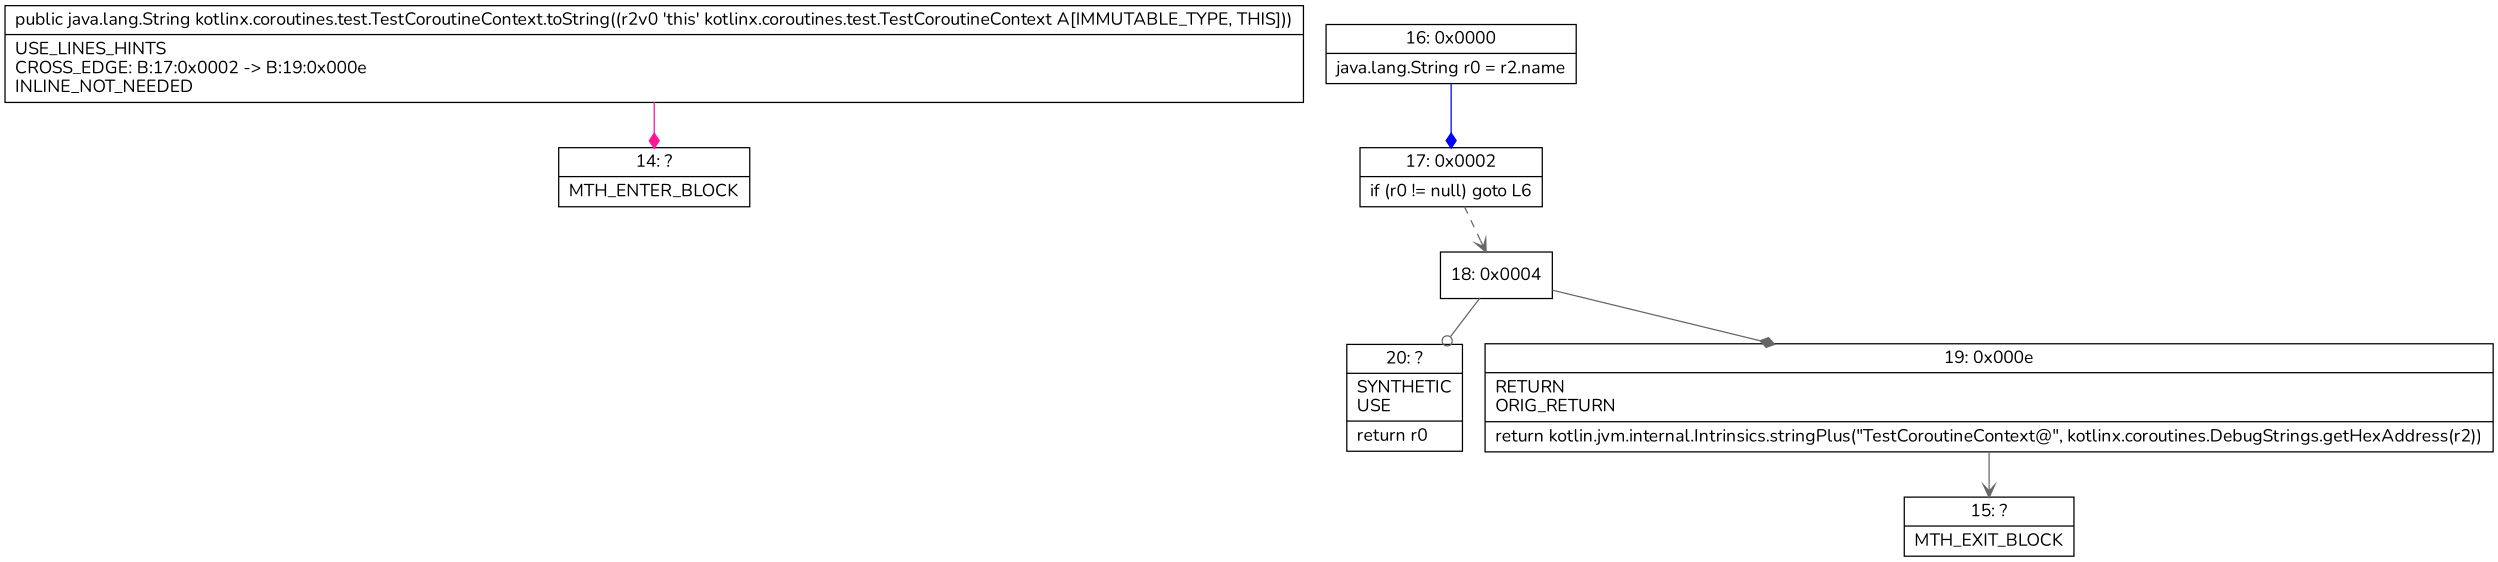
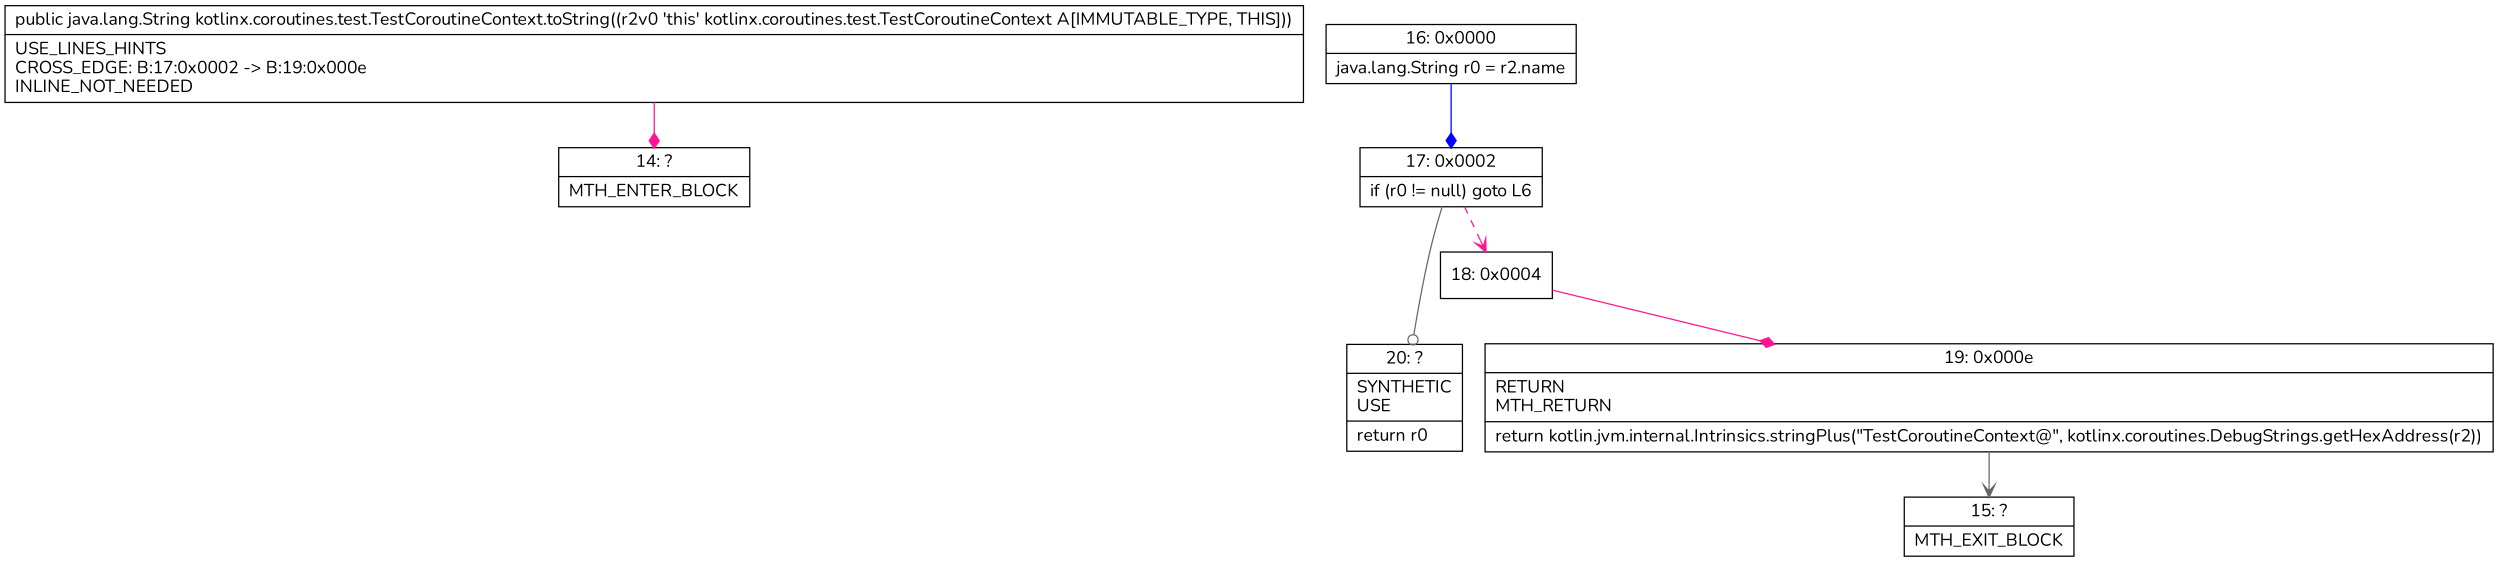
edge "17: 0x0002" -> "18: 0x0004": color gray40 -> deeppink
edge "18: 0x0004" -> "19: 0x000e": color gray40 -> deeppink
edge "18: 0x0004" -> "20: ?": now "17: 0x0002" -> "20: ?"
node "19: 0x000e": text "ORIG_RETURN" -> "MTH_RETURN"
